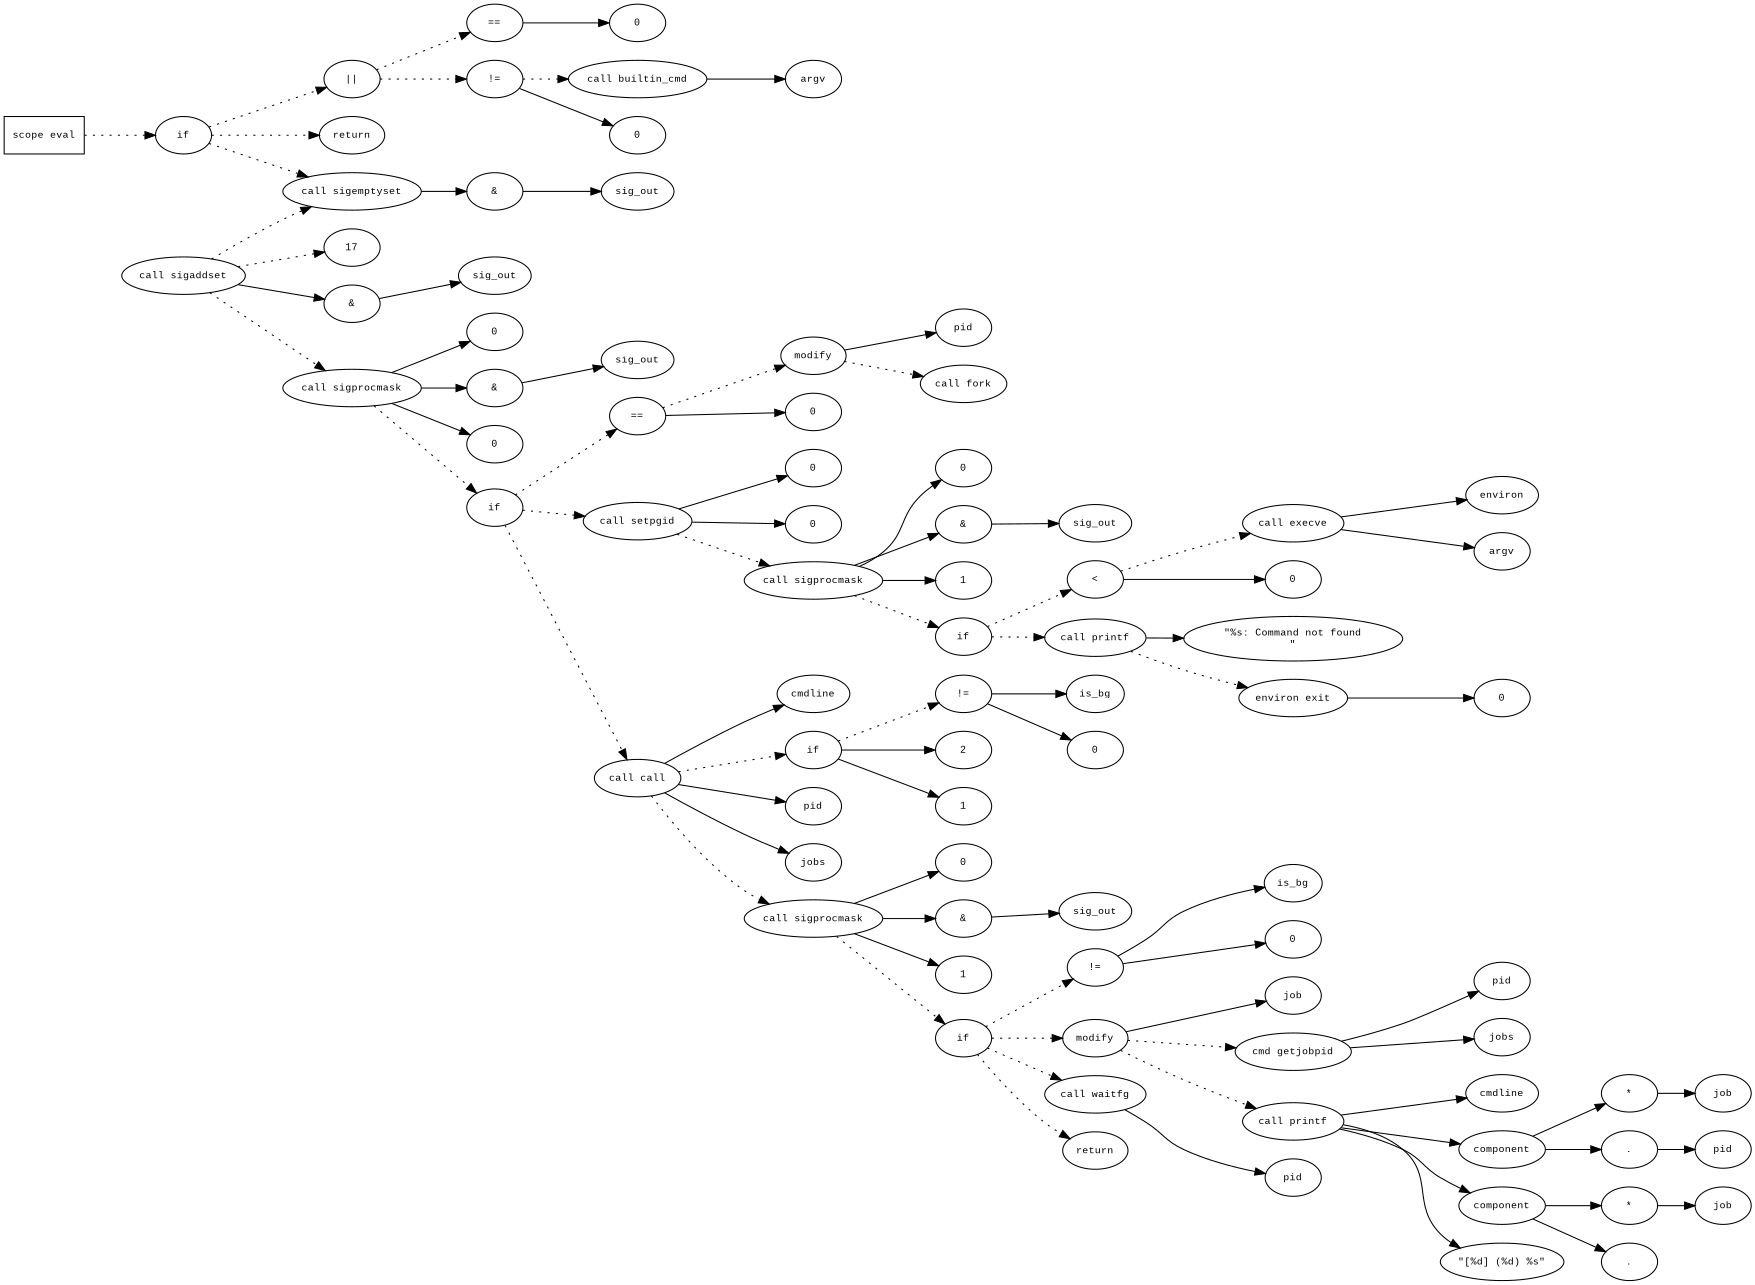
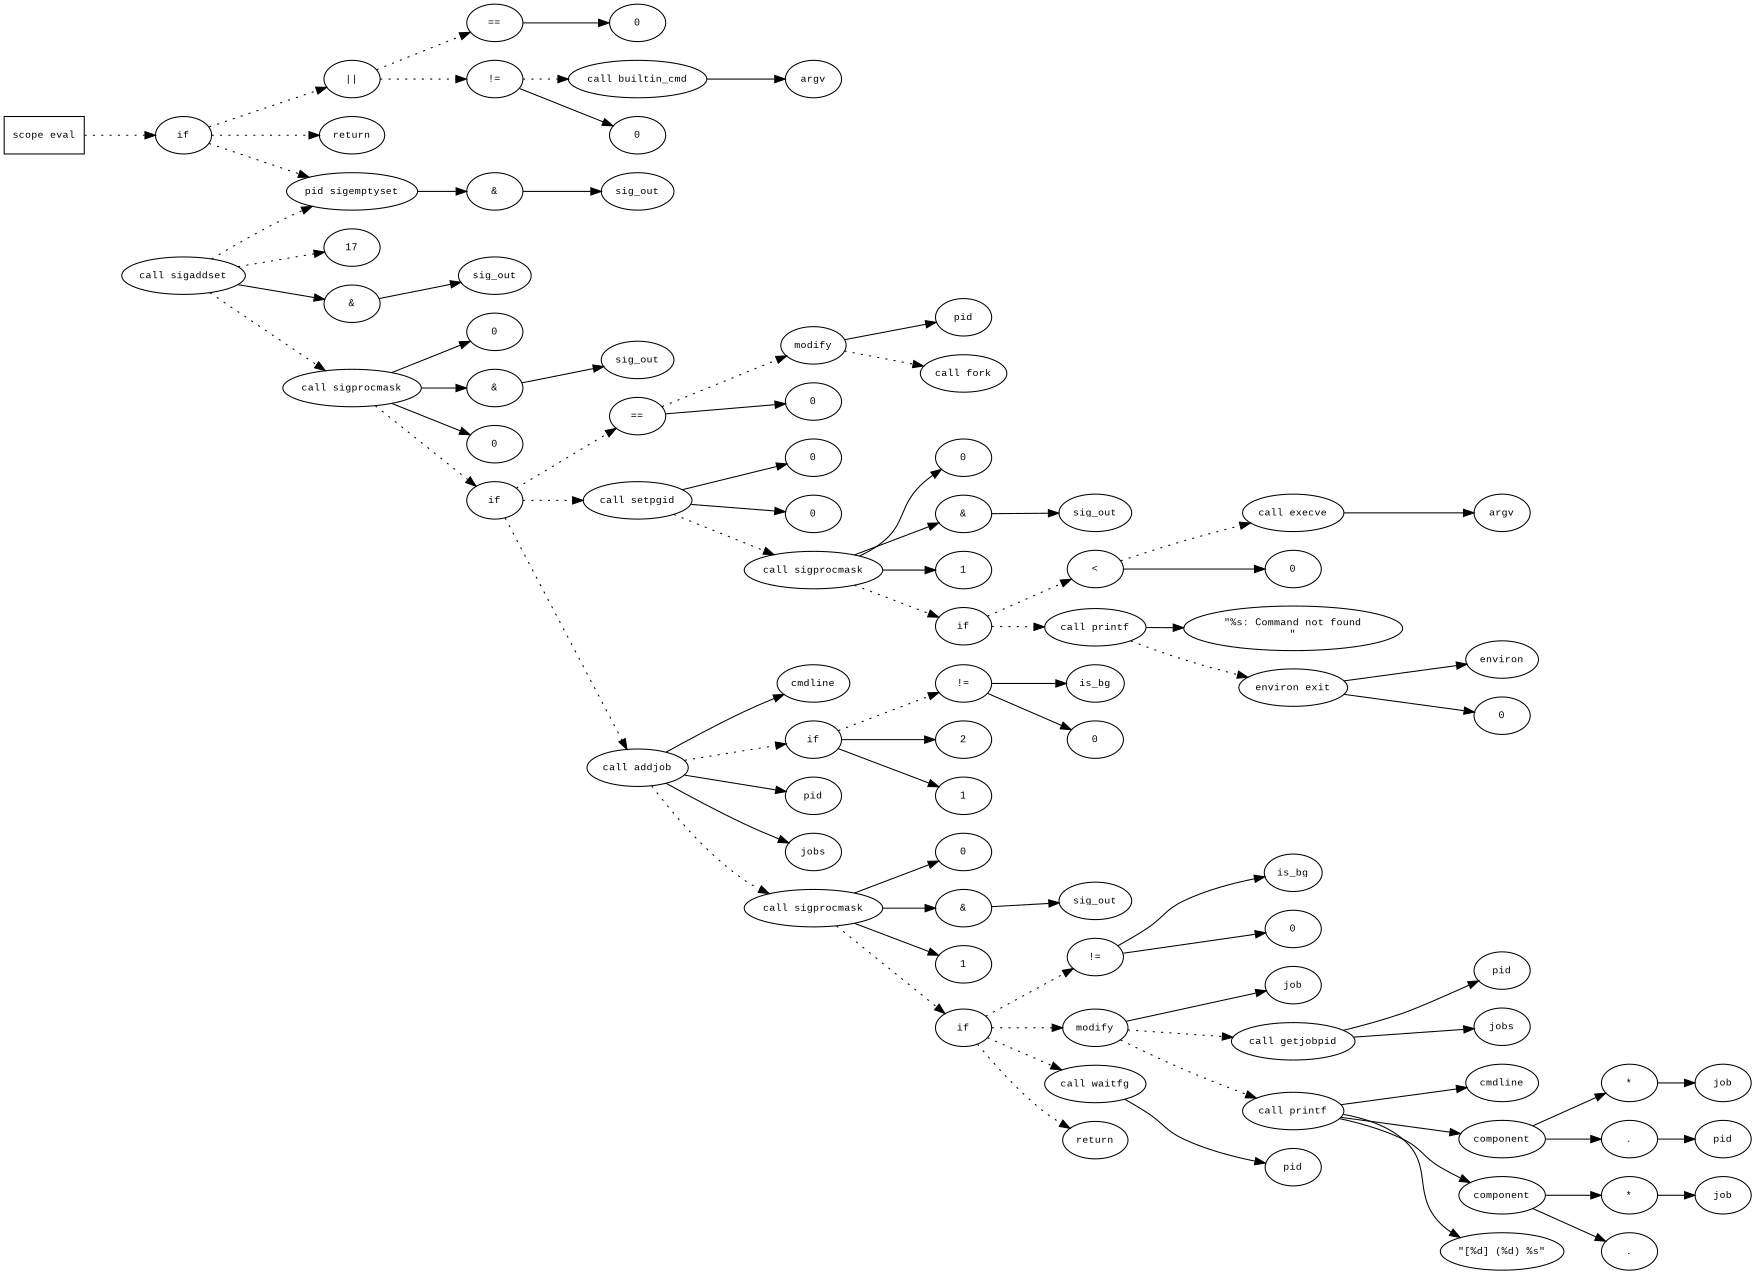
node "call sigemptyset": label "call sigemptyset" -> "pid sigemptyset"
edge "call execve" -> "environ": now "environ exit" -> "environ"
node "call call": label "call call" -> "call addjob"
node "cmd getjobpid": label "cmd getjobpid" -> "call getjobpid"
